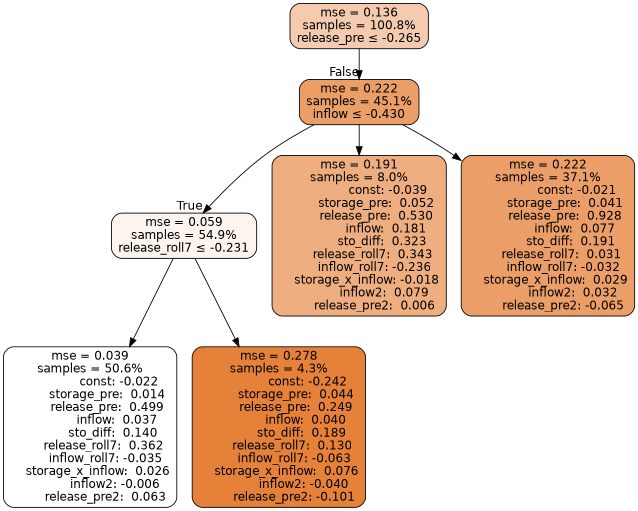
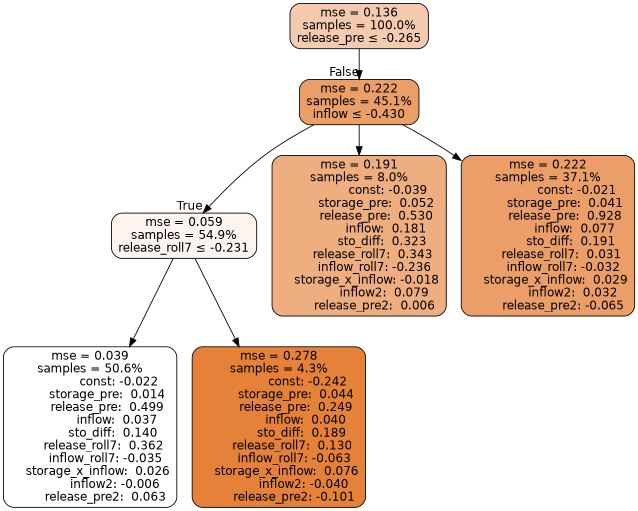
node "mse = 0.136 samples = 100.8% release_pre ≤ -0.265": label "mse = 0.136 samples = 100.8% release_pre ≤ -0.265" -> "mse = 0.136 samples = 100.0% release_pre ≤ -0.265"
